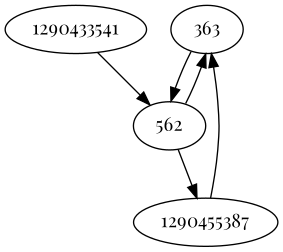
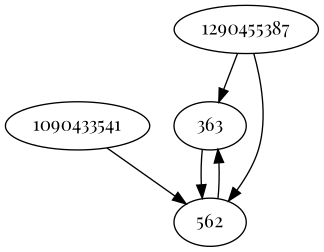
node "1290433541": label "1290433541" -> "1090433541"
edge "562" -> "1290455387": reversed
